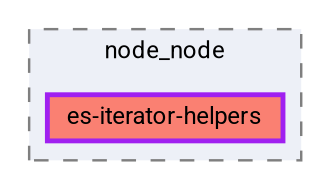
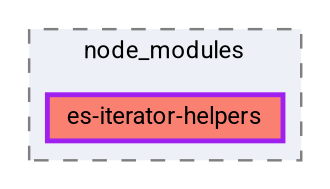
cluster "node_node": label "node_node" -> "node_modules"
